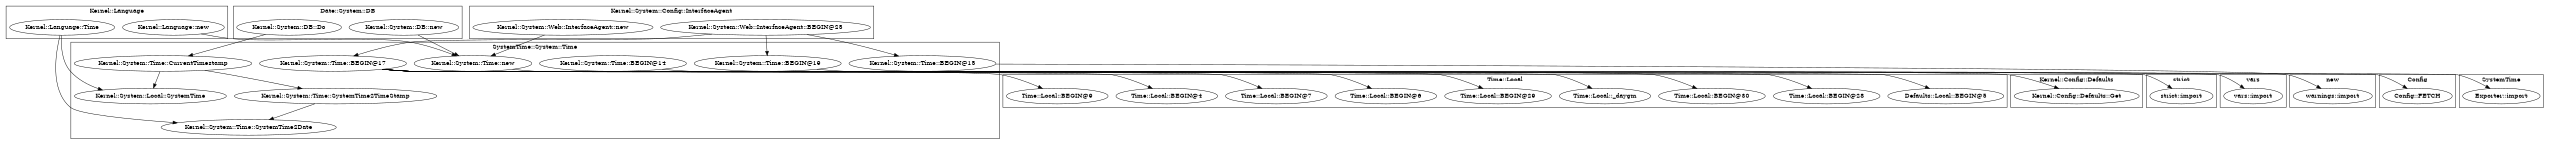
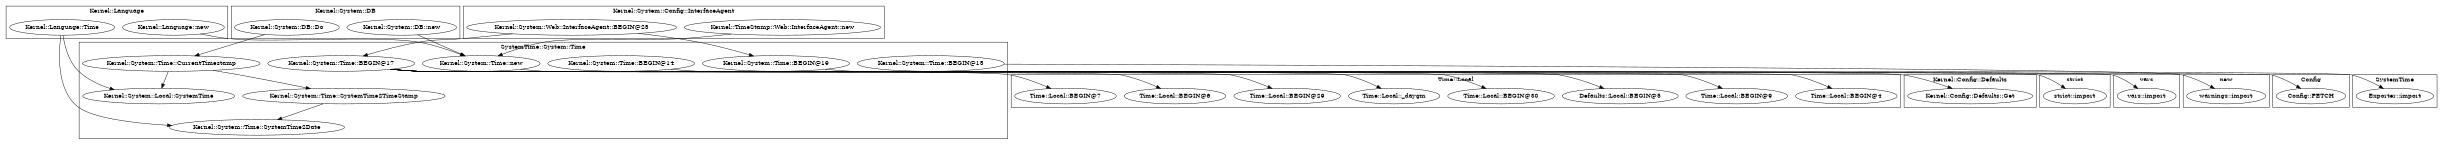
cluster "Date::System::DB": label "Date::System::DB" -> "Kernel::System::DB"
node "Kernel::System::Web::InterfaceAgent::new": label "Kernel::System::Web::InterfaceAgent::new" -> "Kernel::TimeStamp::Web::InterfaceAgent::new"
edge "Kernel::System::Web::InterfaceAgent::BEGIN@25" -> "Kernel::System::Time::BEGIN@15": removed
node "Time::Local::BEGIN@28": removed
